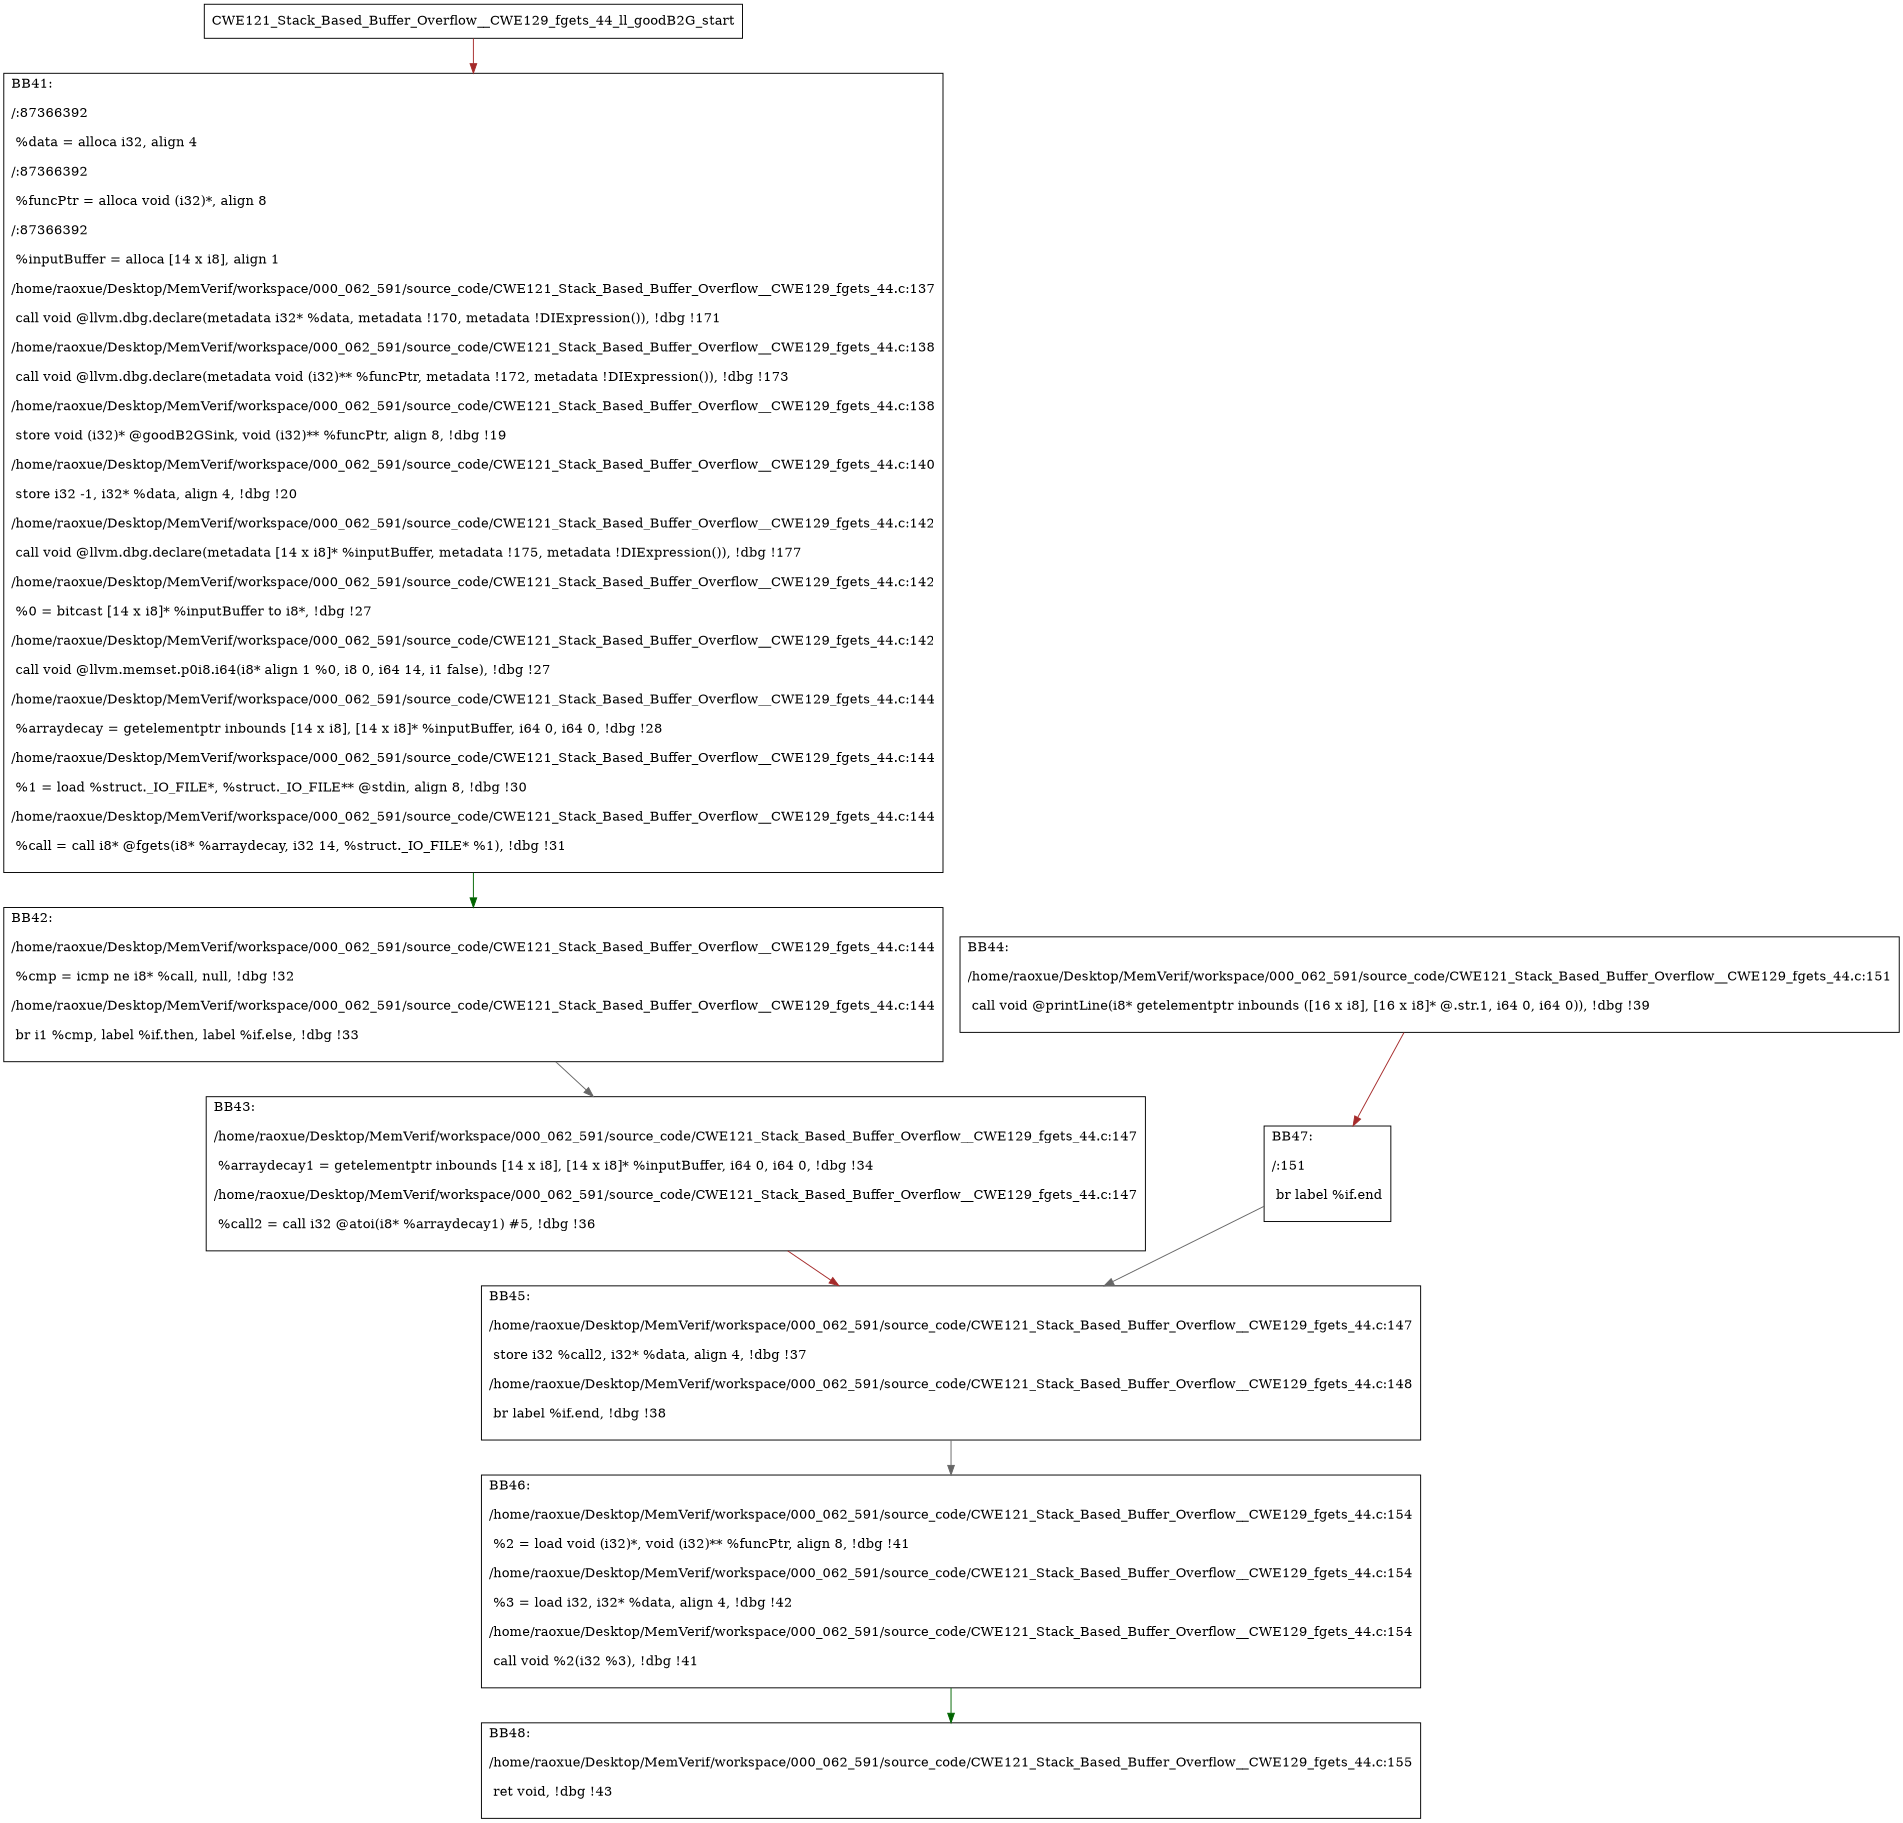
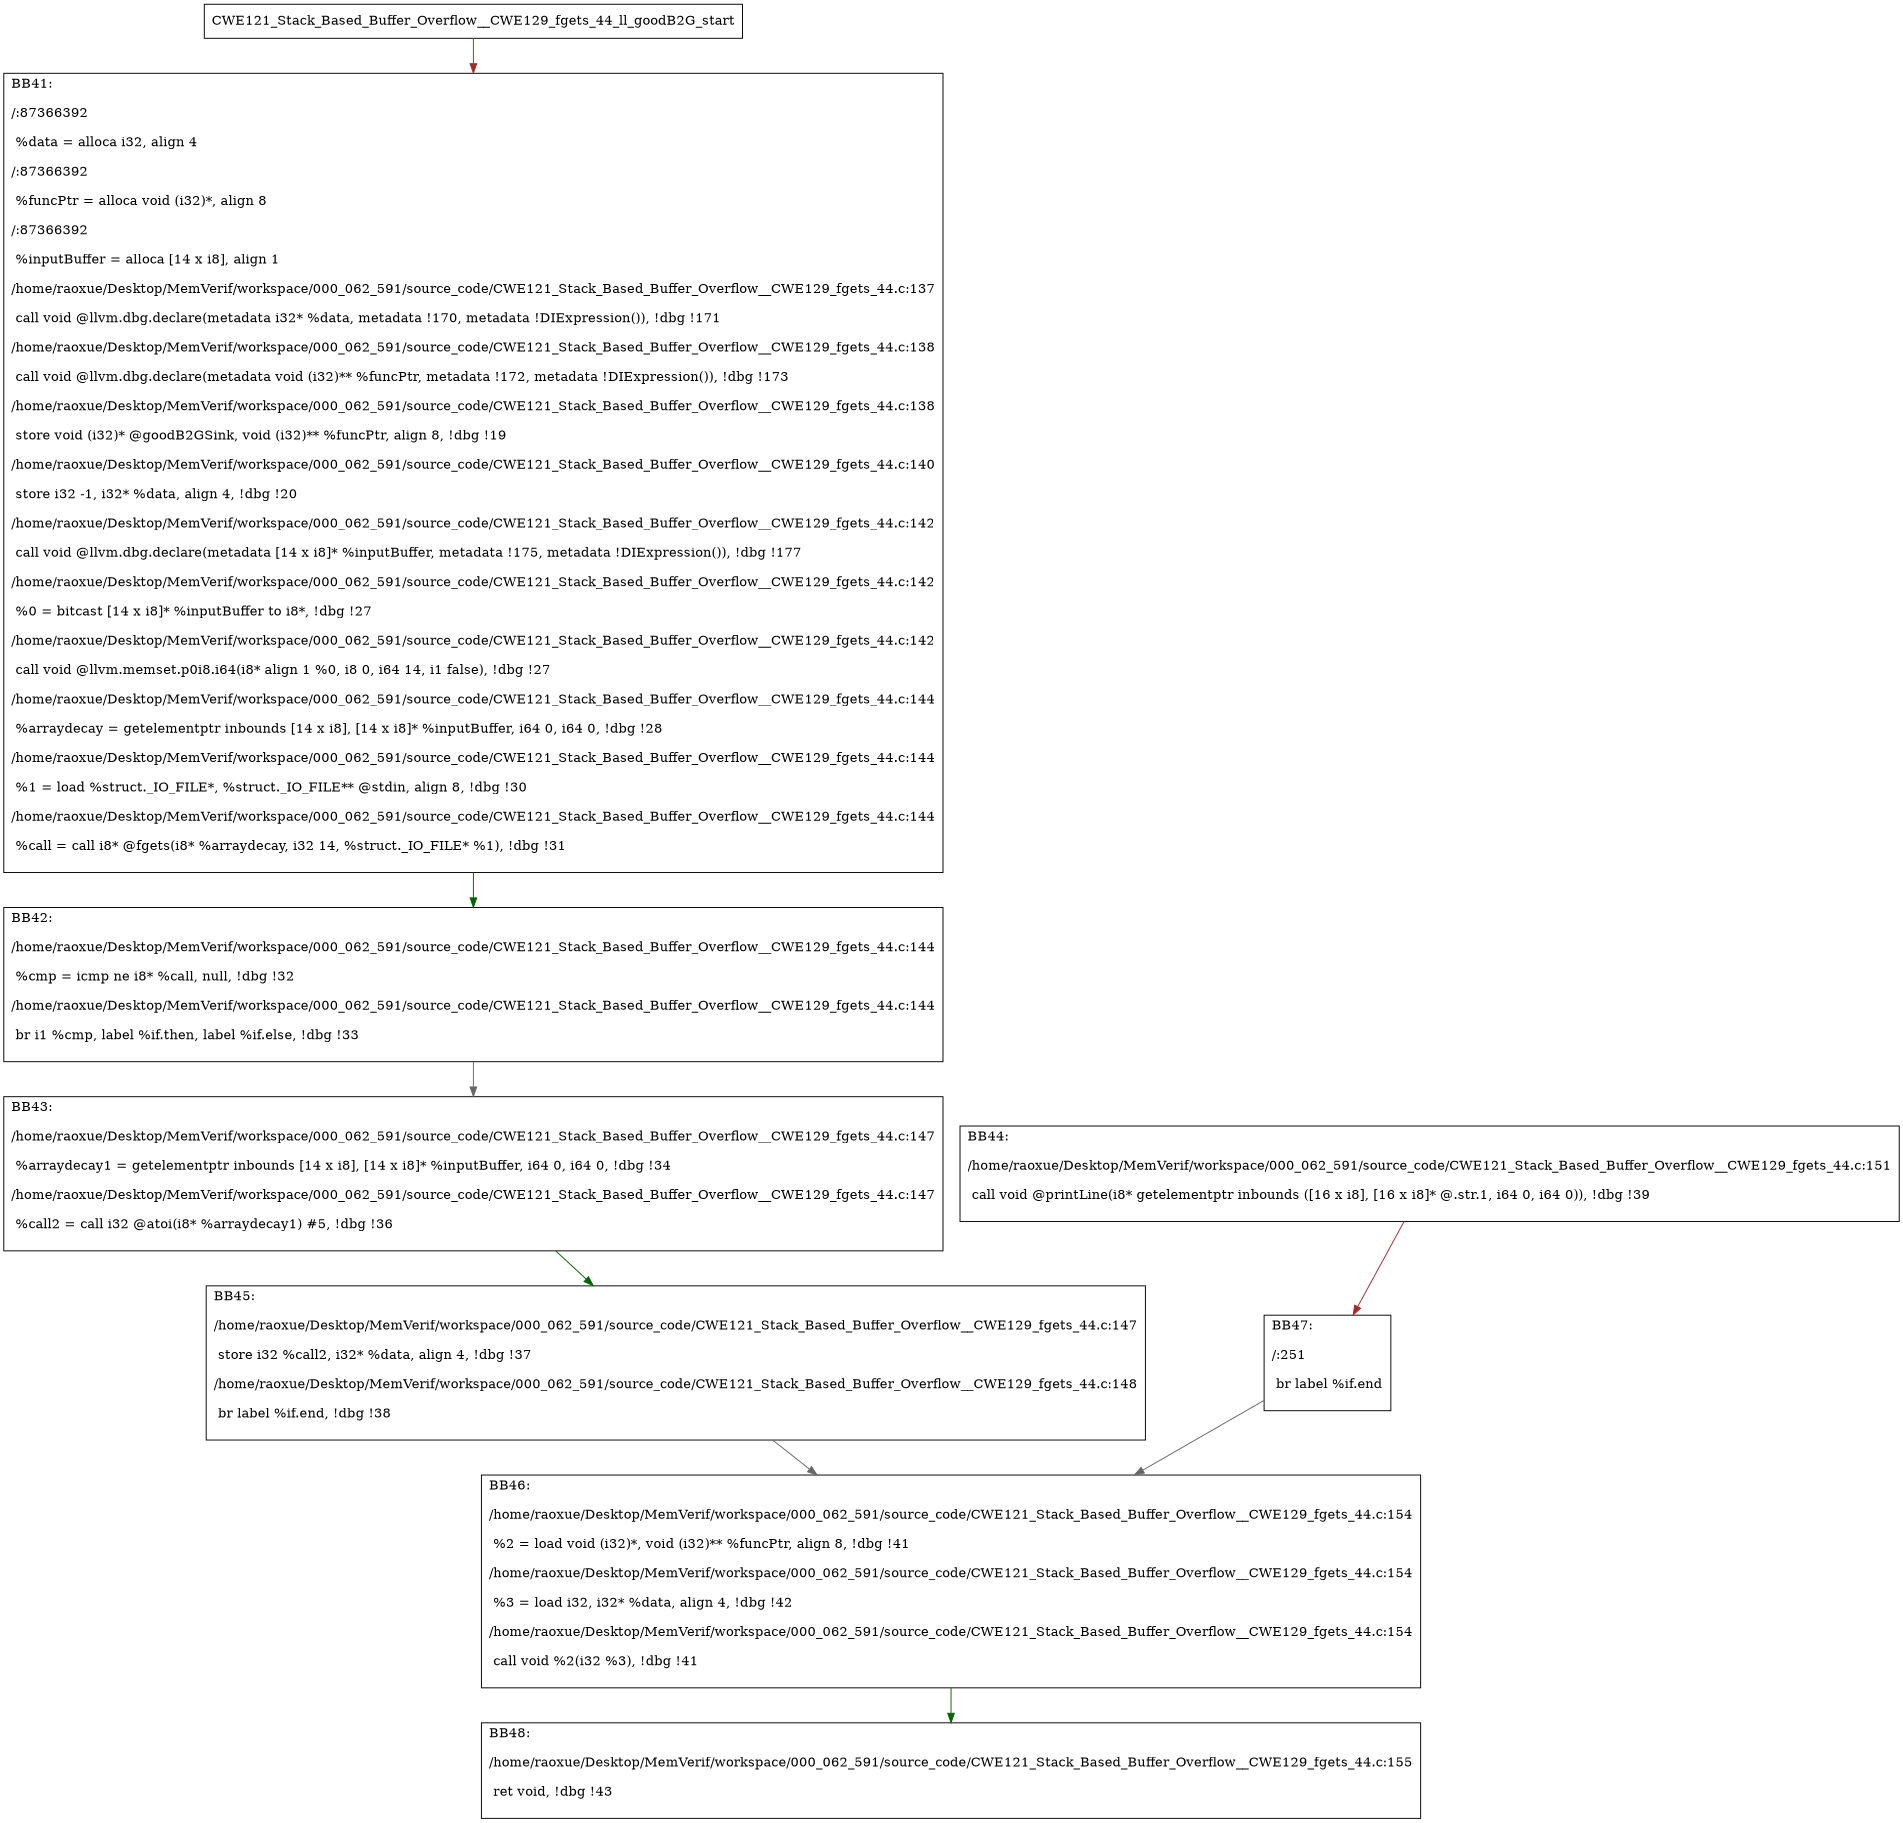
node "BB47:": text "/:151" -> "/:251"
edge "BB47:" -> "BB45:": now "BB47:" -> "BB46:"
edge "BB43:" -> "BB45:": color brown -> darkgreen
